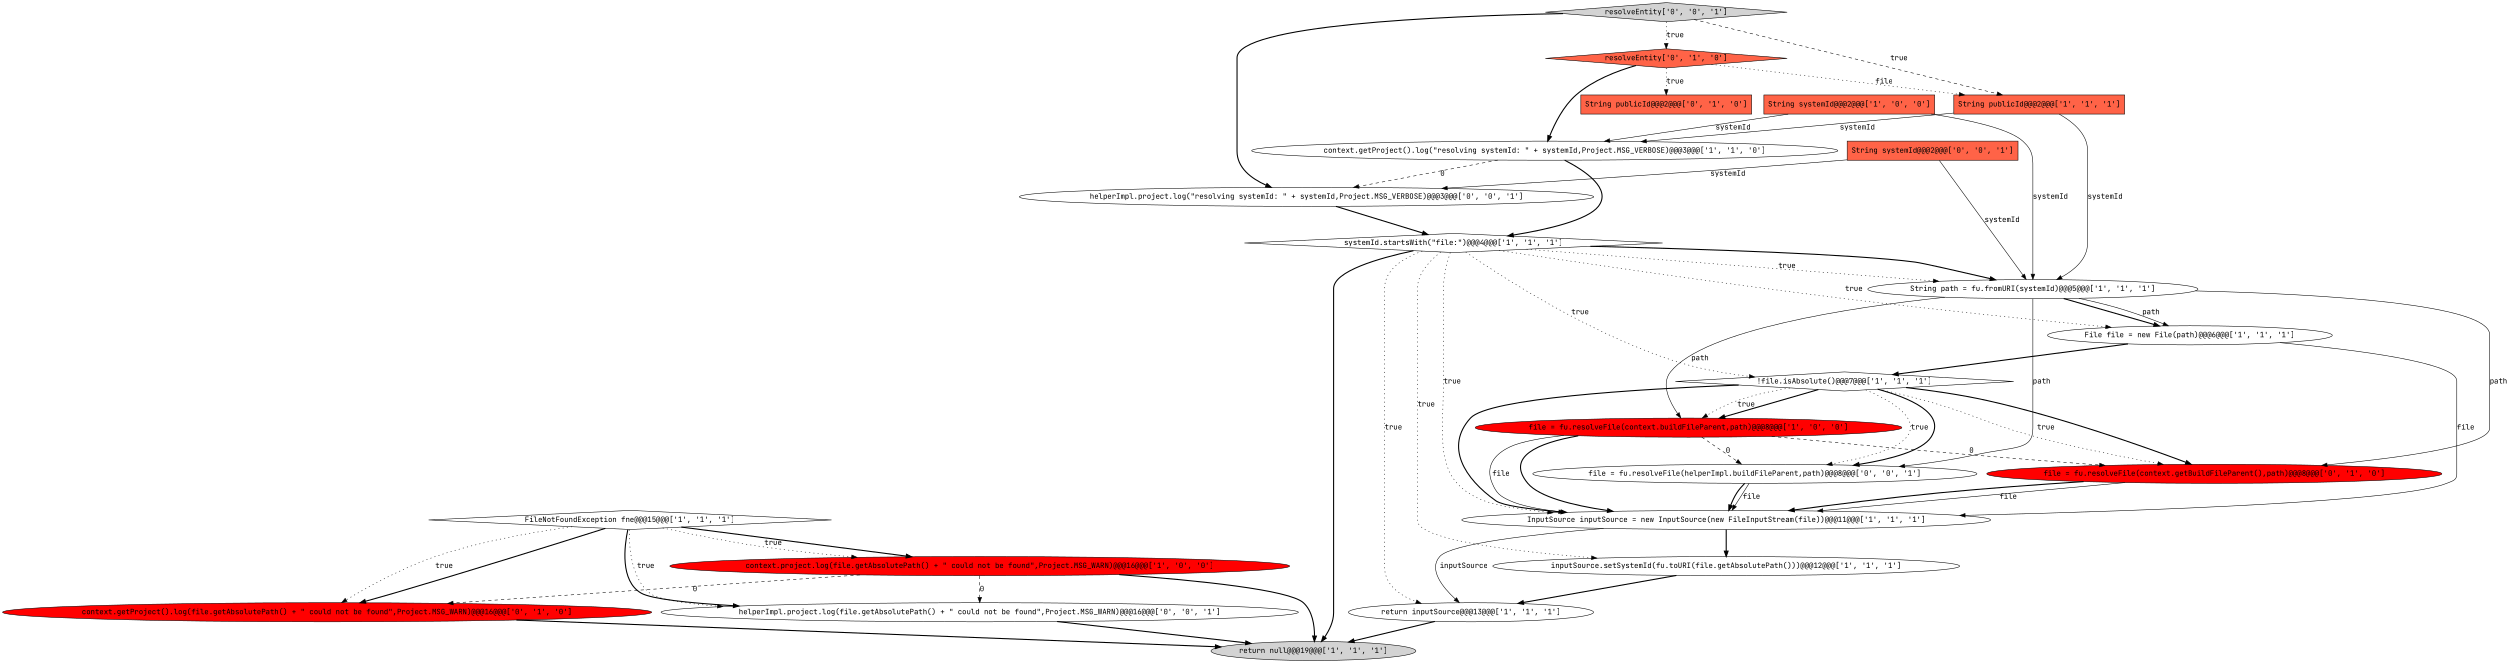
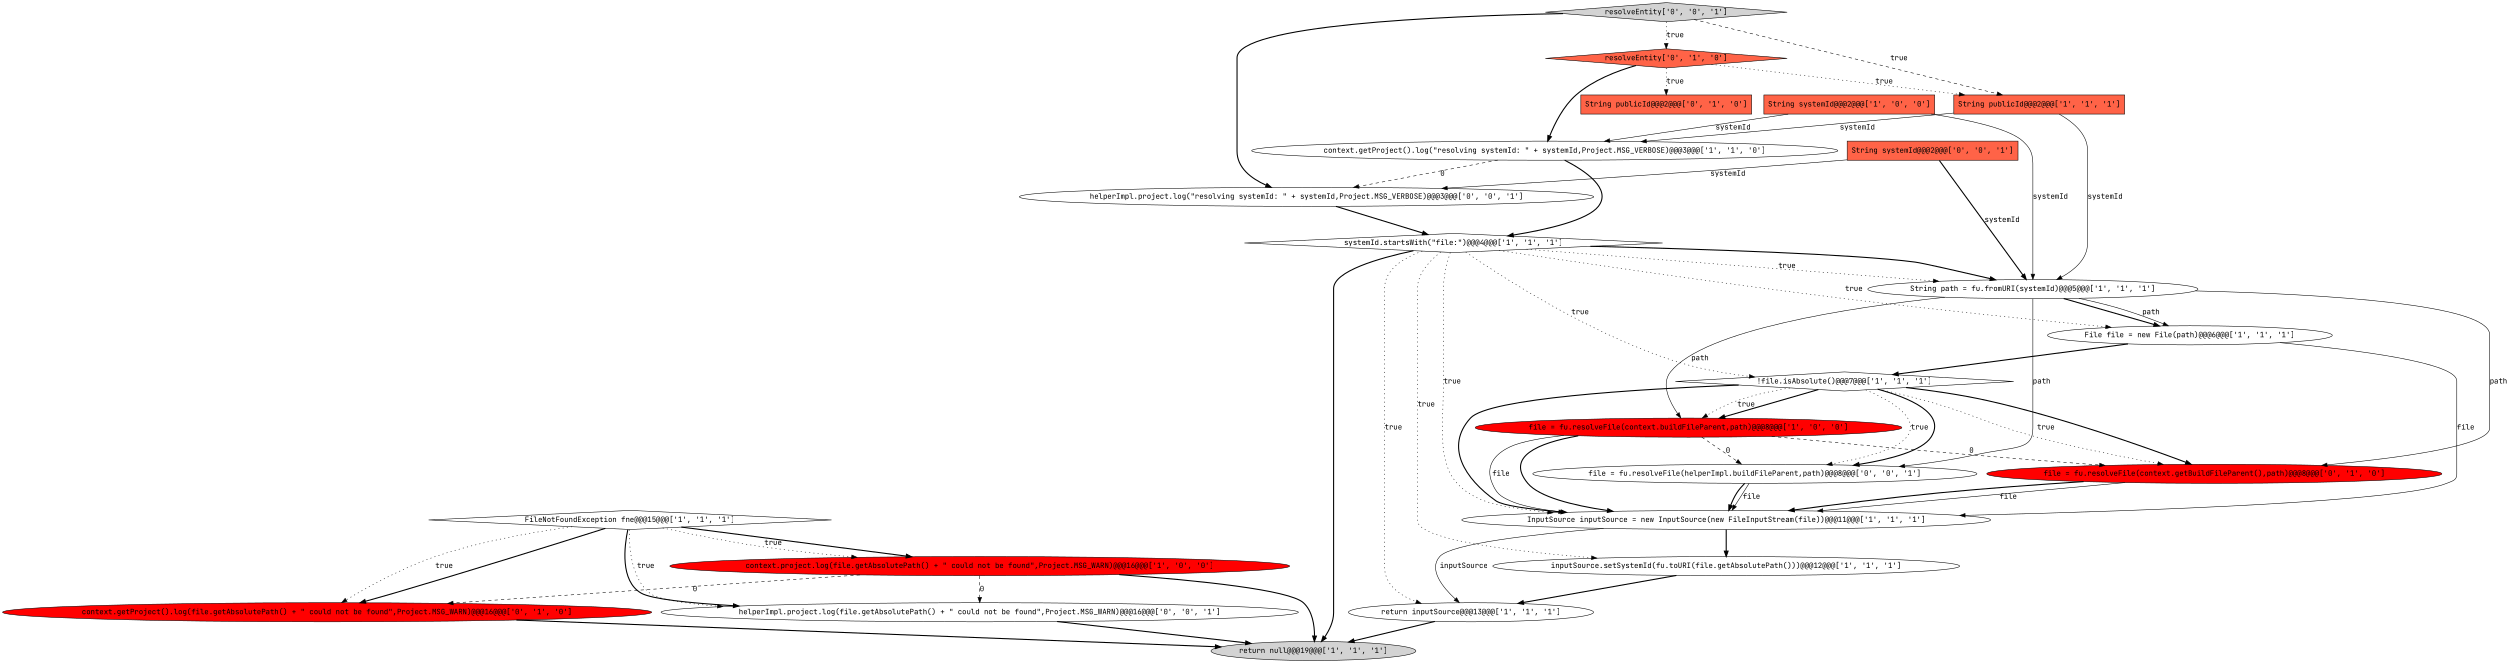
edge "resolveEntity['0', '1', '0']" -> "String publicId@@@2@@@['1', '1', '1']": label "file" -> "true"
edge "String systemId@@@2@@@['0', '0', '1']" -> "String path = fu.fromURI(systemId)@@@5@@@['1', '1', '1']": style solid -> bold
